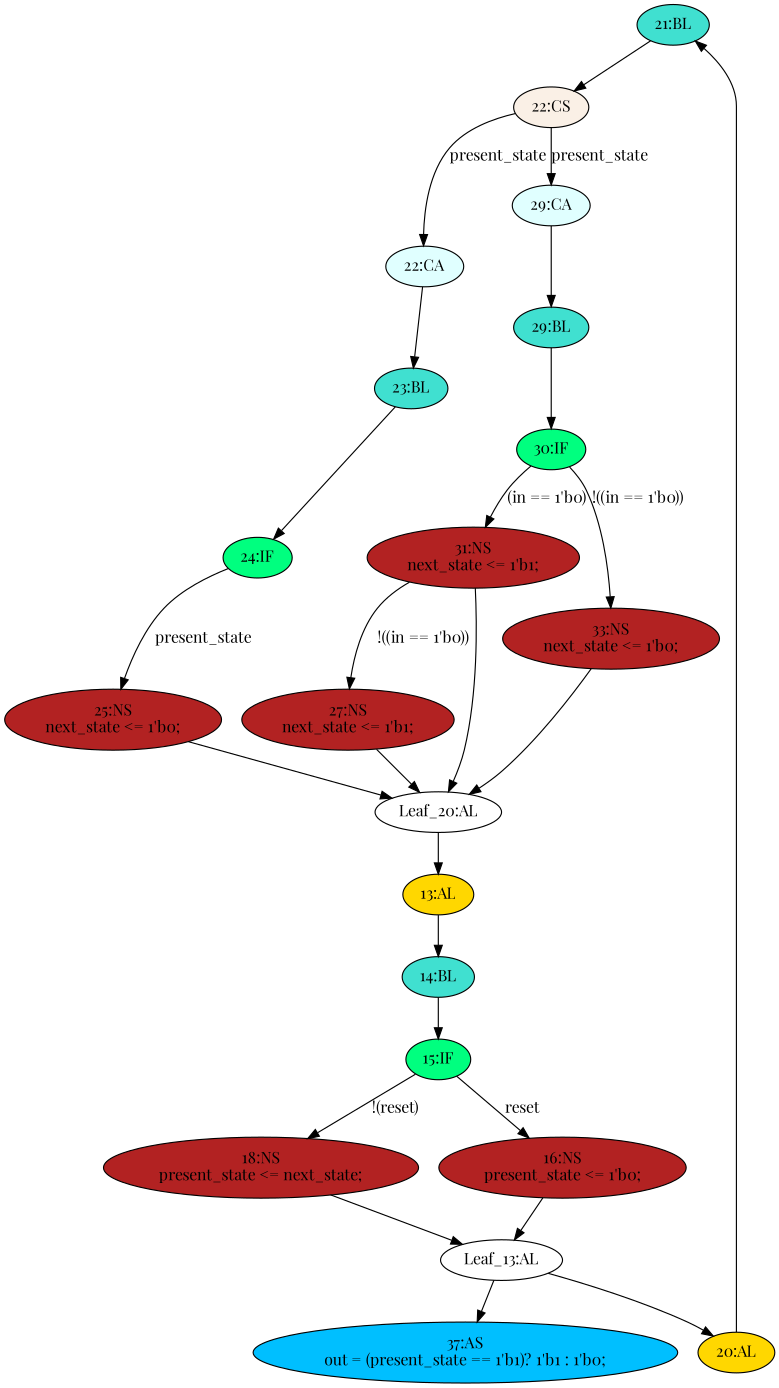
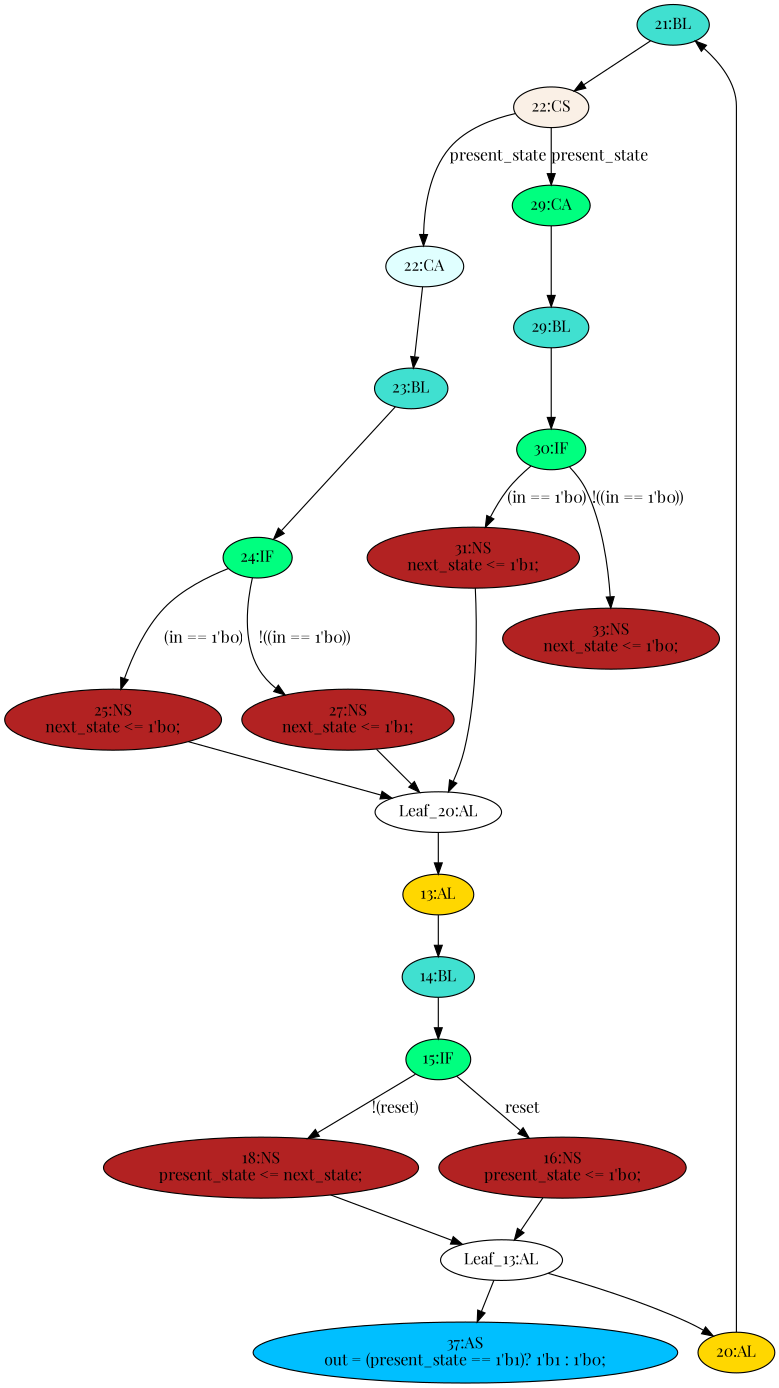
node "29:CA": fillcolor lightcyan -> springgreen
edge "31:NS next_state <= 1'b1;" -> "27:NS next_state <= 1'b1;": now "24:IF" -> "27:NS next_state <= 1'b1;"
edge "24:IF" -> "25:NS next_state <= 1'b0;": label "present_state" -> "(in == 1'b0)"
edge "33:NS next_state <= 1'b0;" -> "Leaf_20:AL": removed
